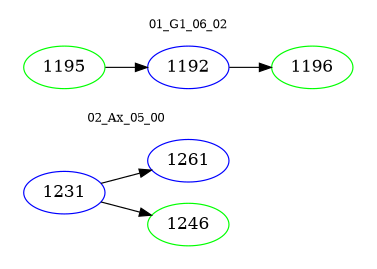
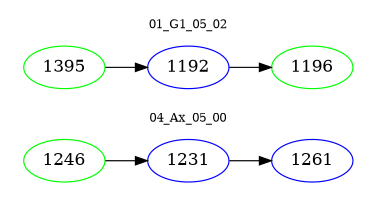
cluster "01_G1_06_02": label "01_G1_06_02" -> "01_G1_05_02"
node "1195": label "1195" -> "1395"
cluster "02_Ax_05_00": label "02_Ax_05_00" -> "04_Ax_05_00"
edge "1231" -> "1246": reversed
